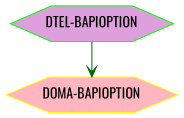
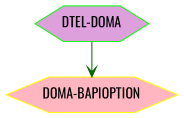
node "DTEL-BAPIOPTION": label "DTEL-BAPIOPTION" -> "DTEL-DOMA"
